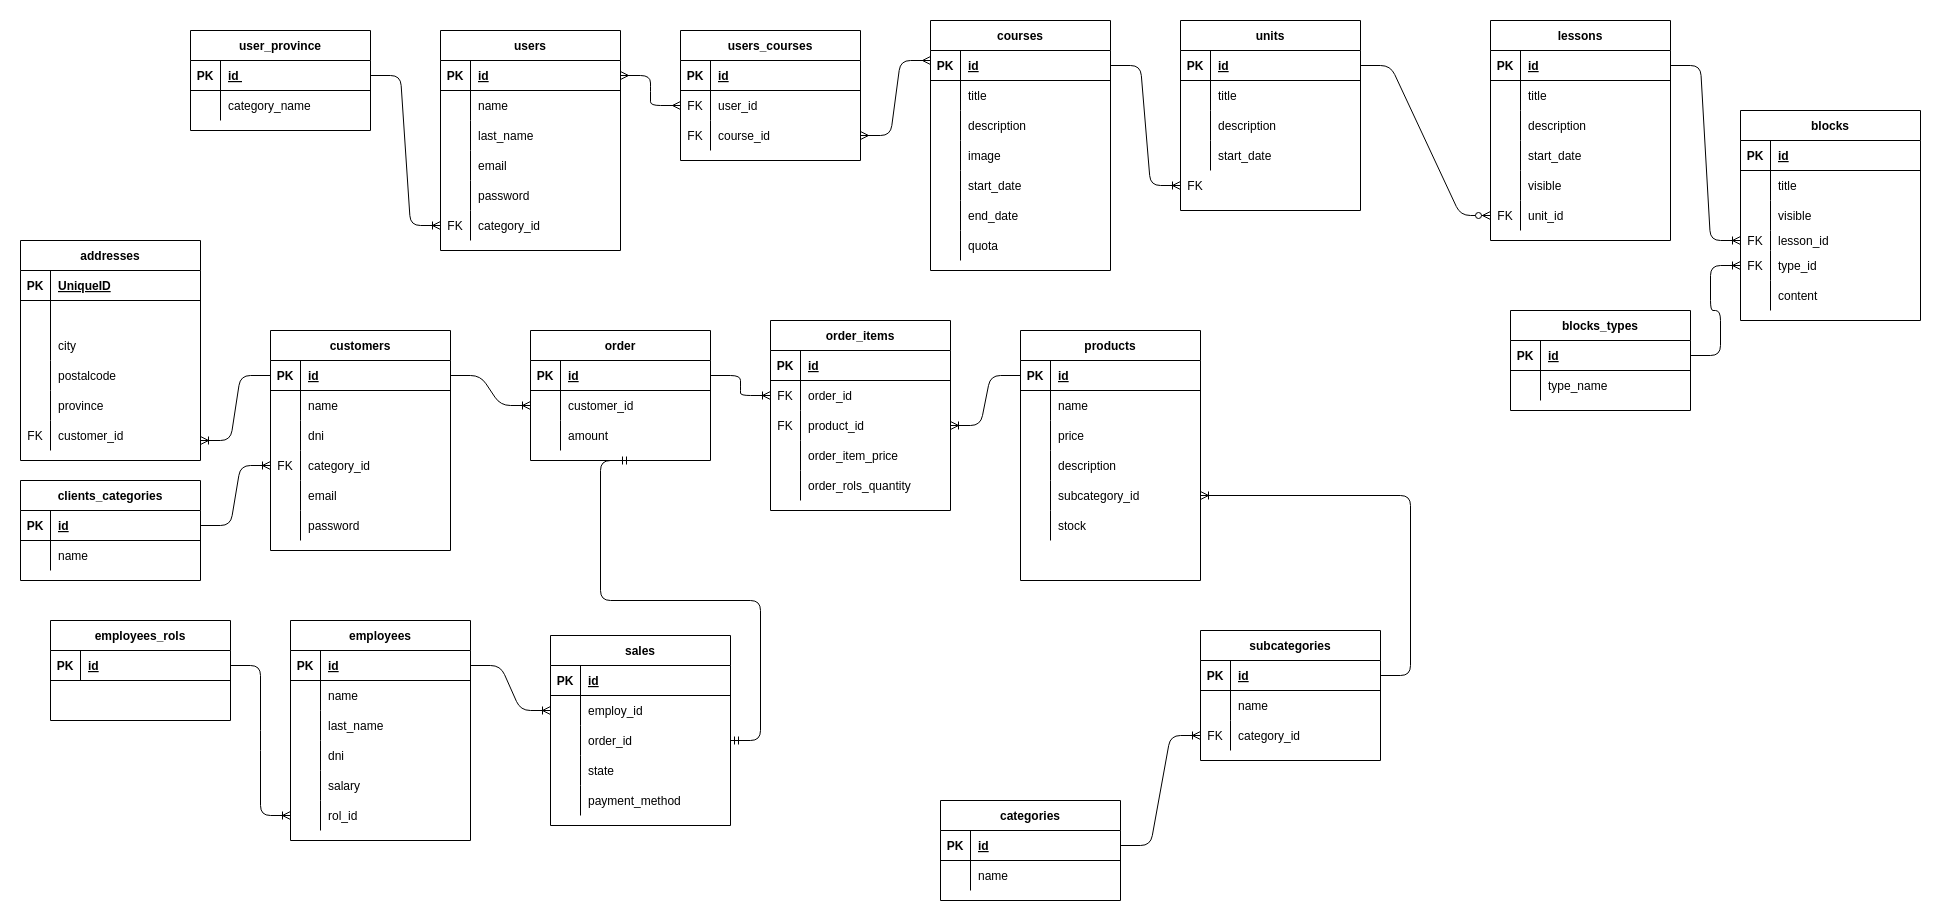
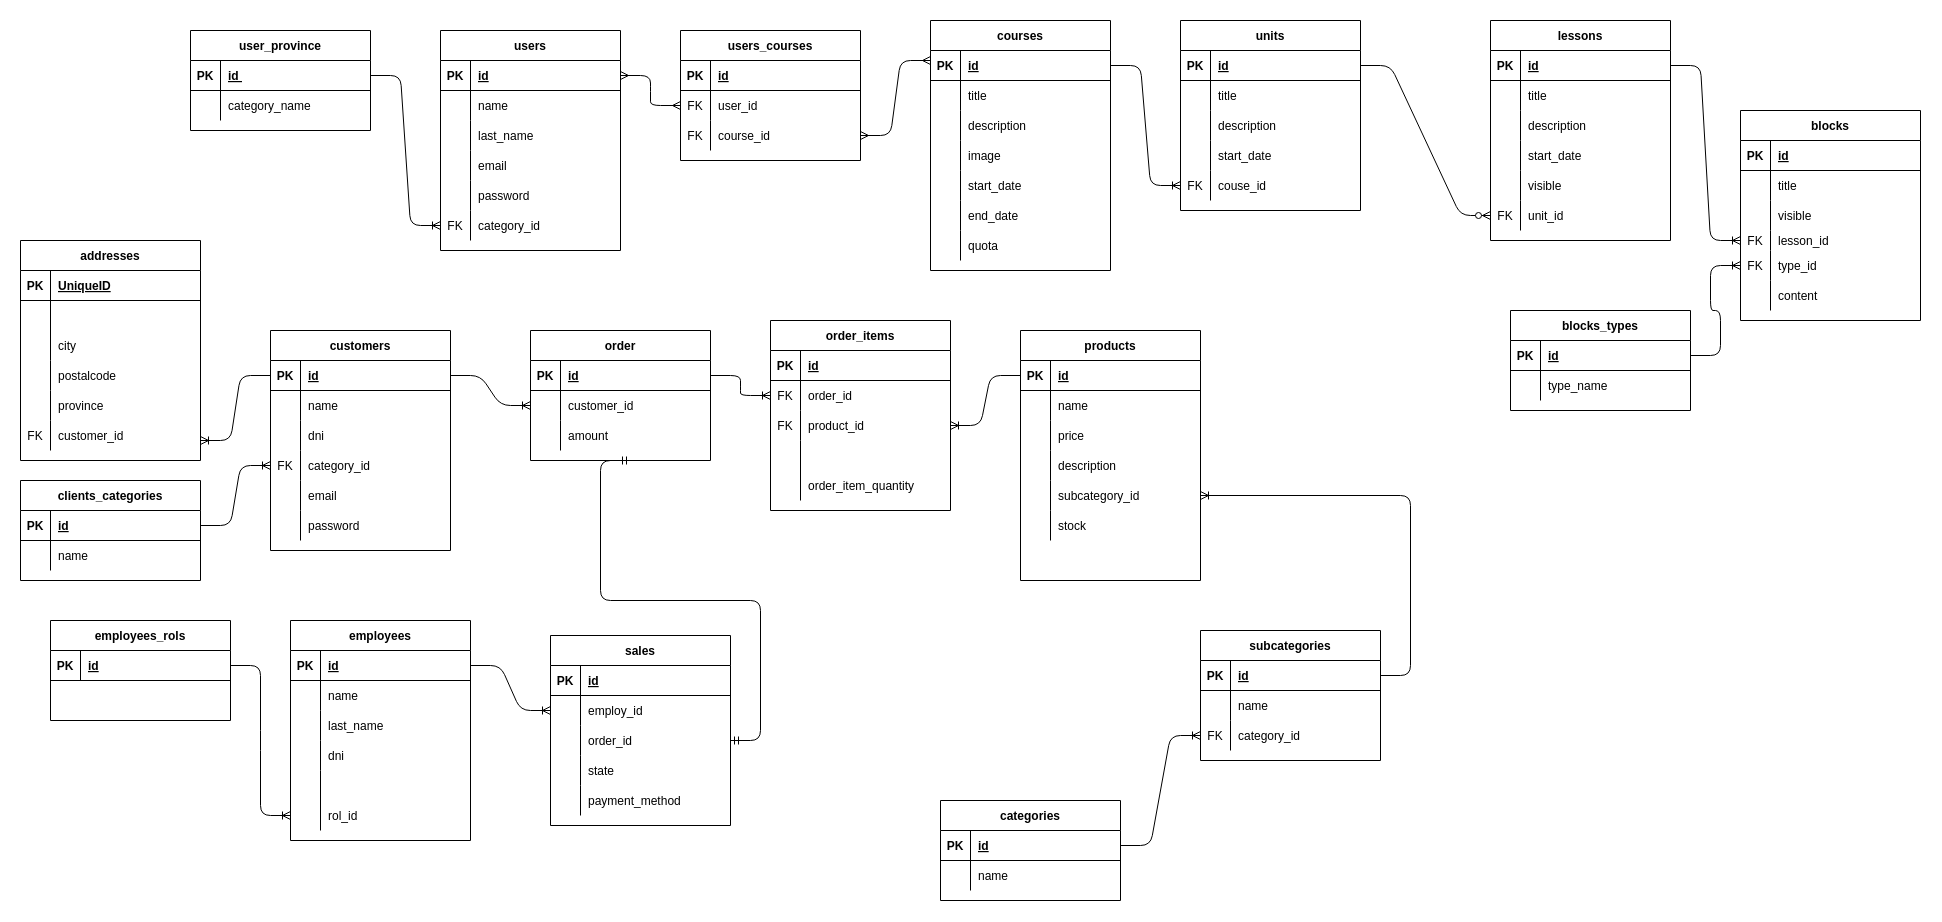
node "couse_id": added
node "order_item_price": removed
node "order_rols_quantity": label "order_rols_quantity" -> "order_item_quantity"
node "salary": removed
